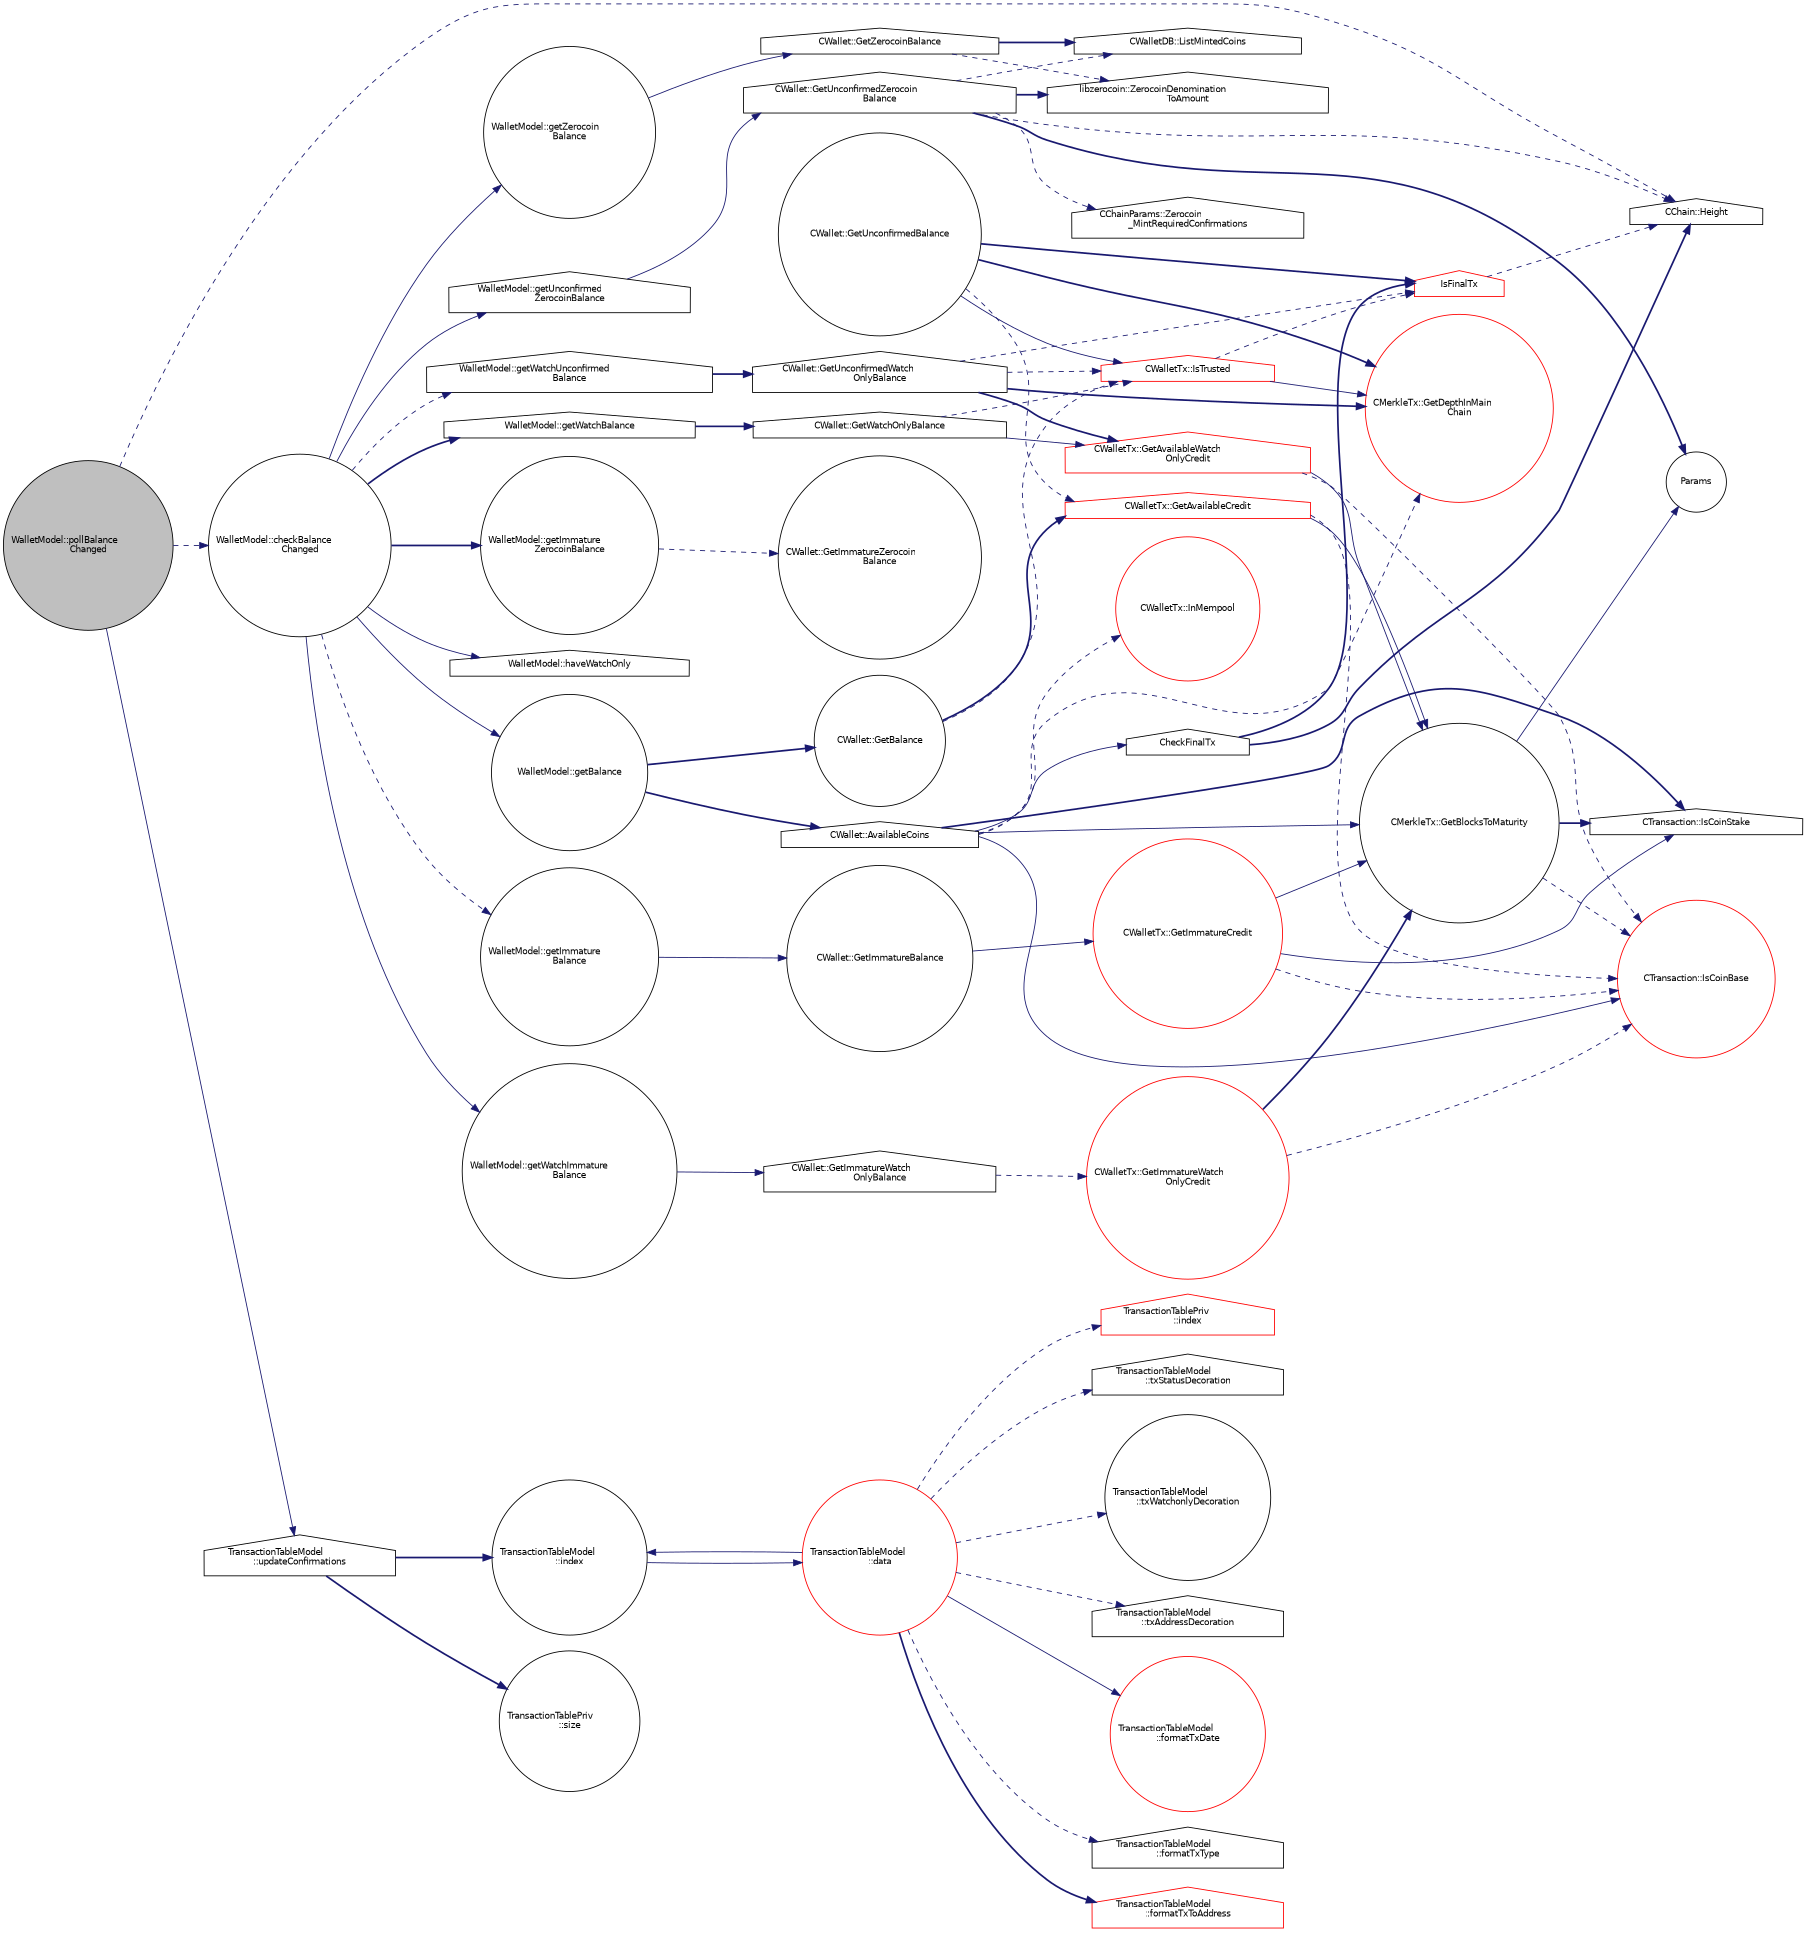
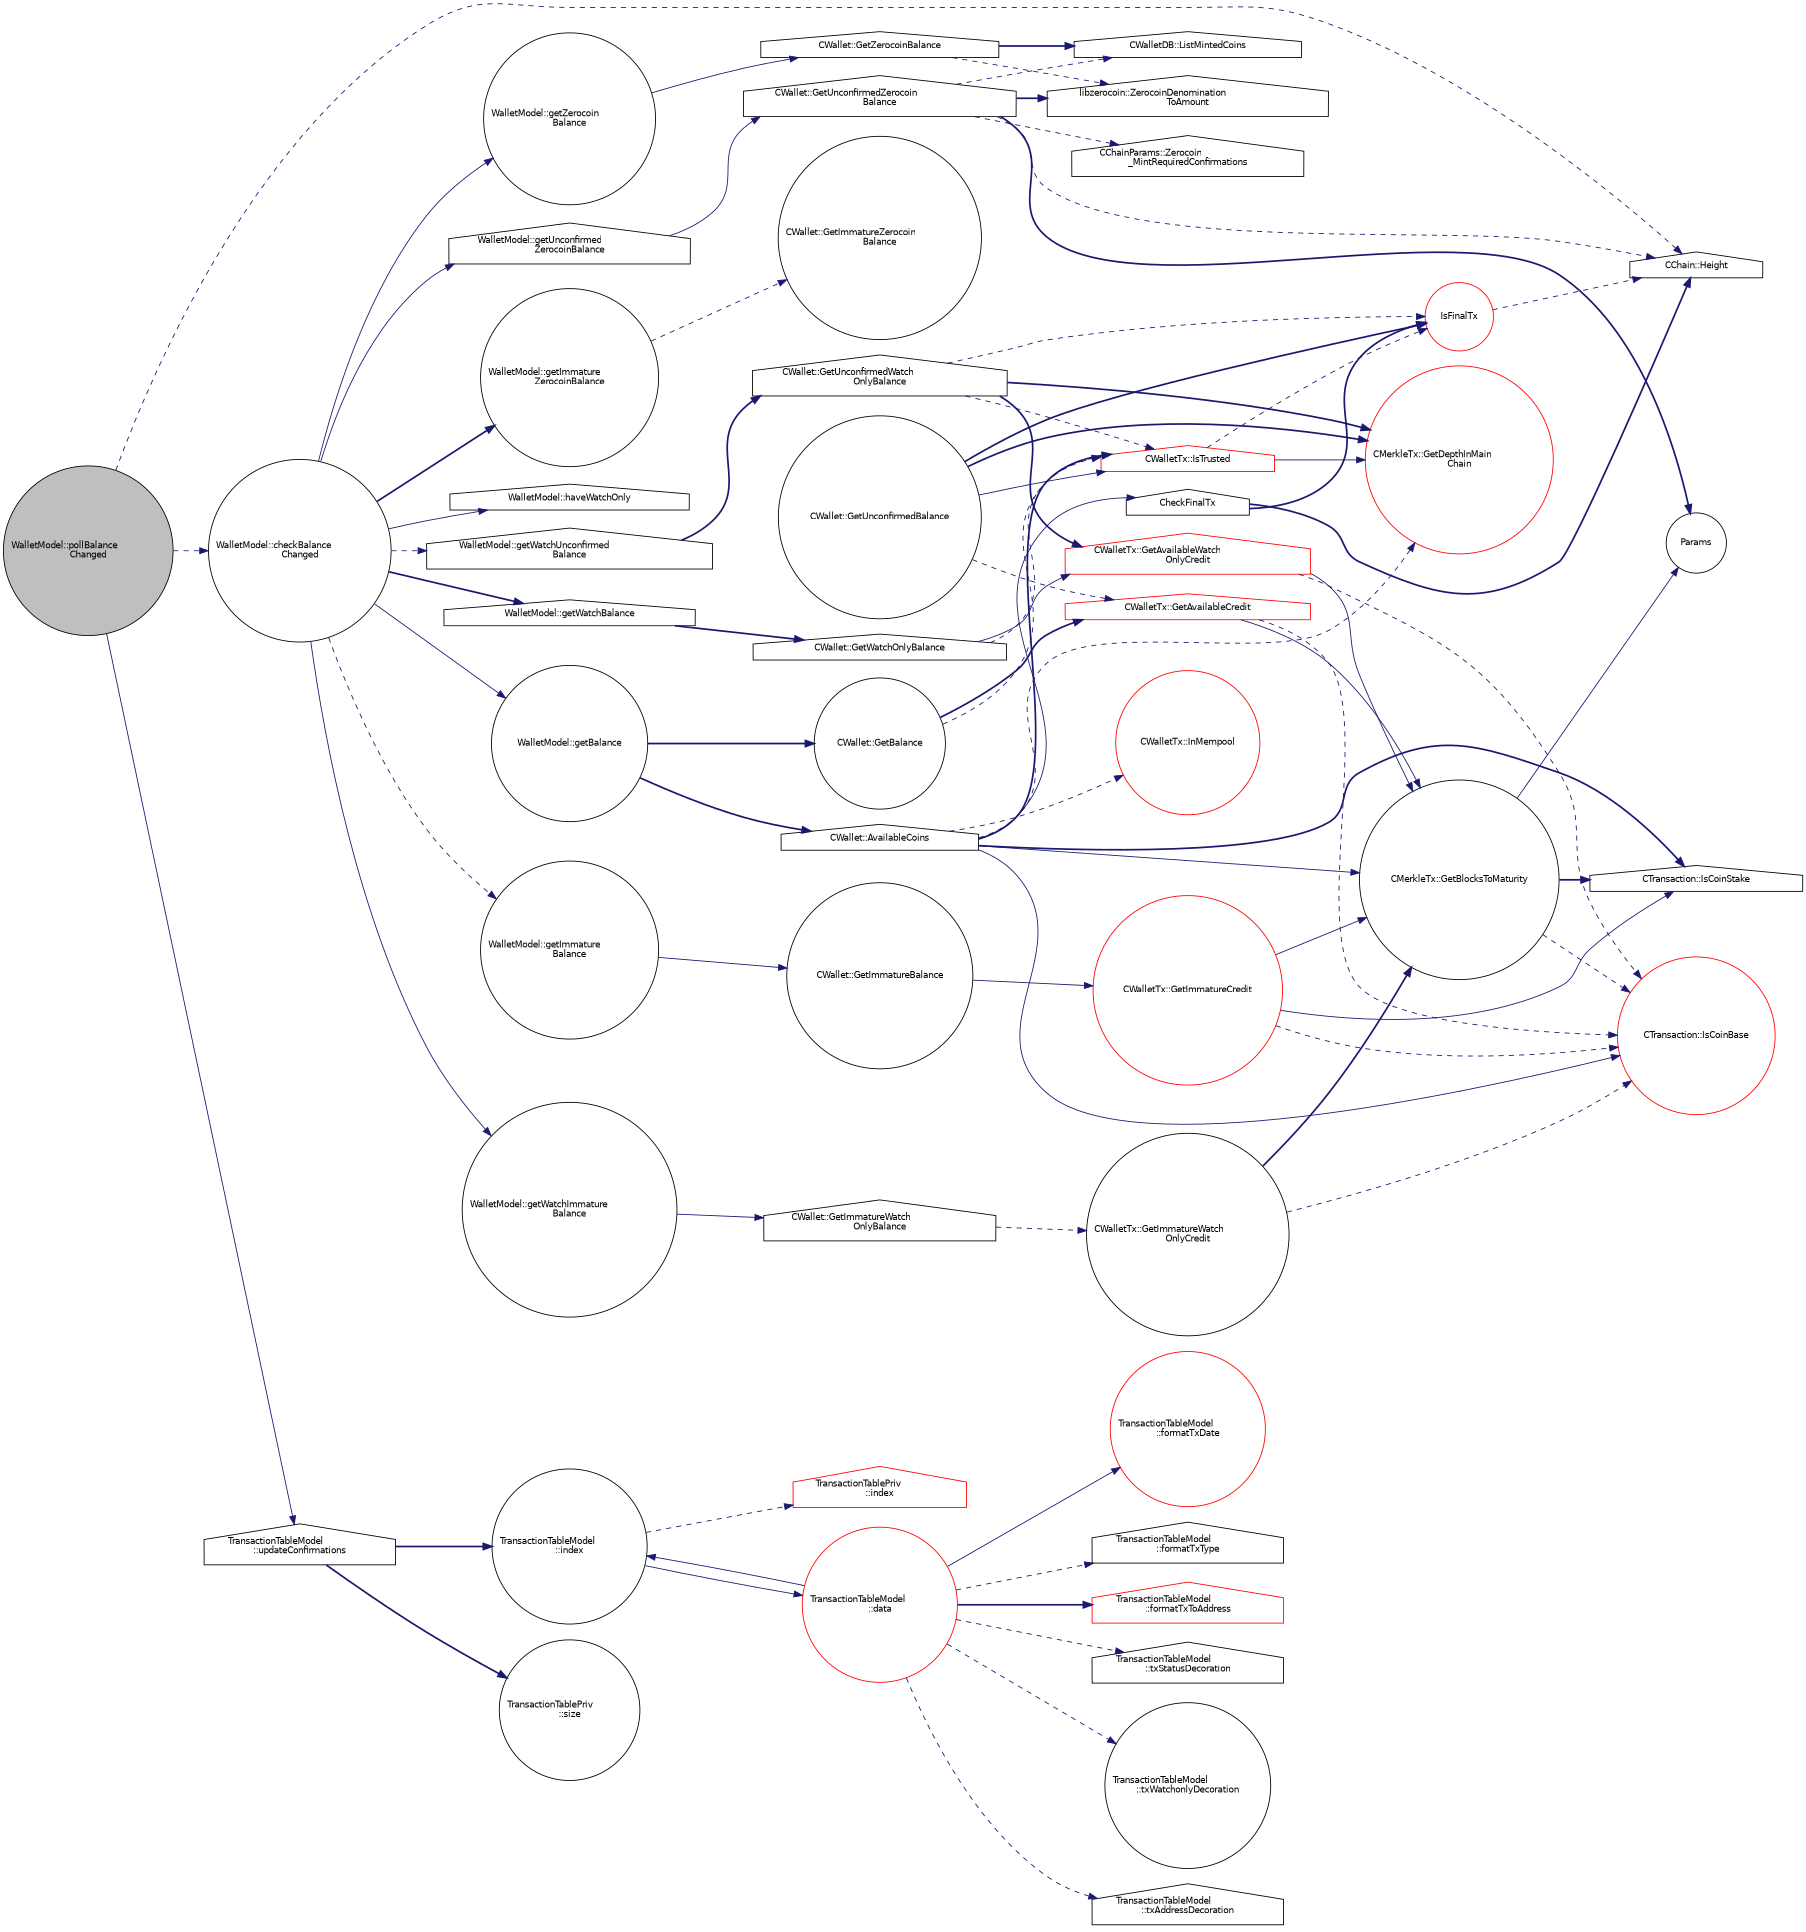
node "IsFinalTx": shape house -> circle
edge "CWallet::AvailableCoins" -> "CWalletTx::IsTrusted": added
node "CWalletTx::GetImmatureWatch OnlyCredit": color red -> black
edge "TransactionTableModel ::data" -> "TransactionTablePriv ::index": now "TransactionTableModel ::index" -> "TransactionTablePriv ::index"
